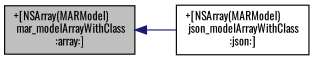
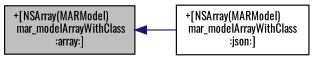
node "+[NSArray(MARModel) json_modelArrayWithClass :json:]": label "+[NSArray(MARModel) json_modelArrayWithClass :json:]" -> "+[NSArray(MARModel) mar_modelArrayWithClass :json:]"
